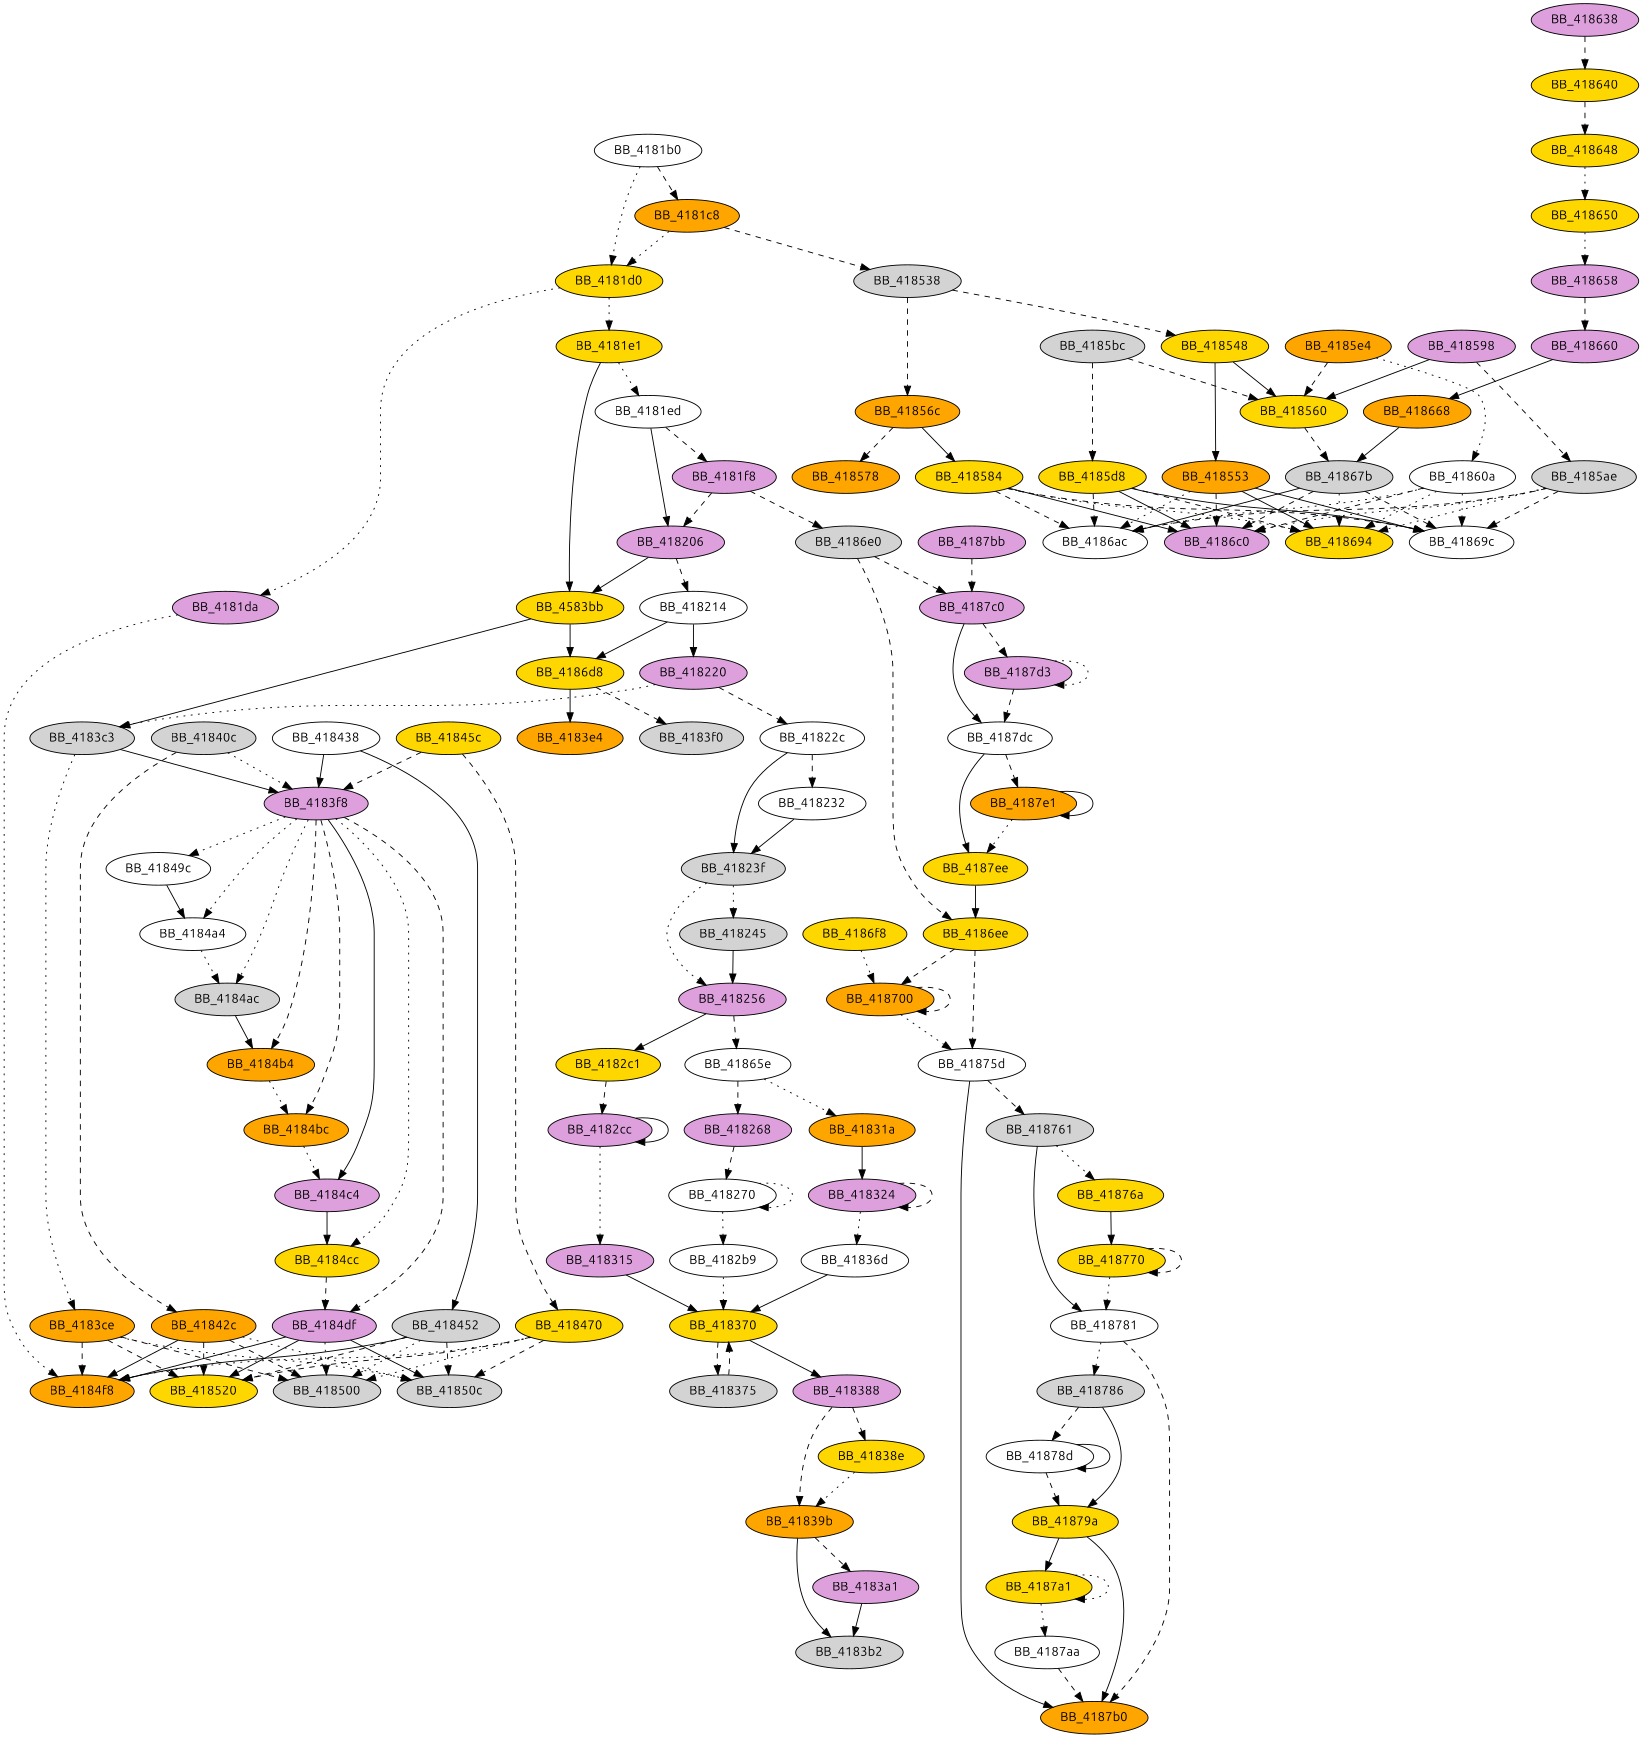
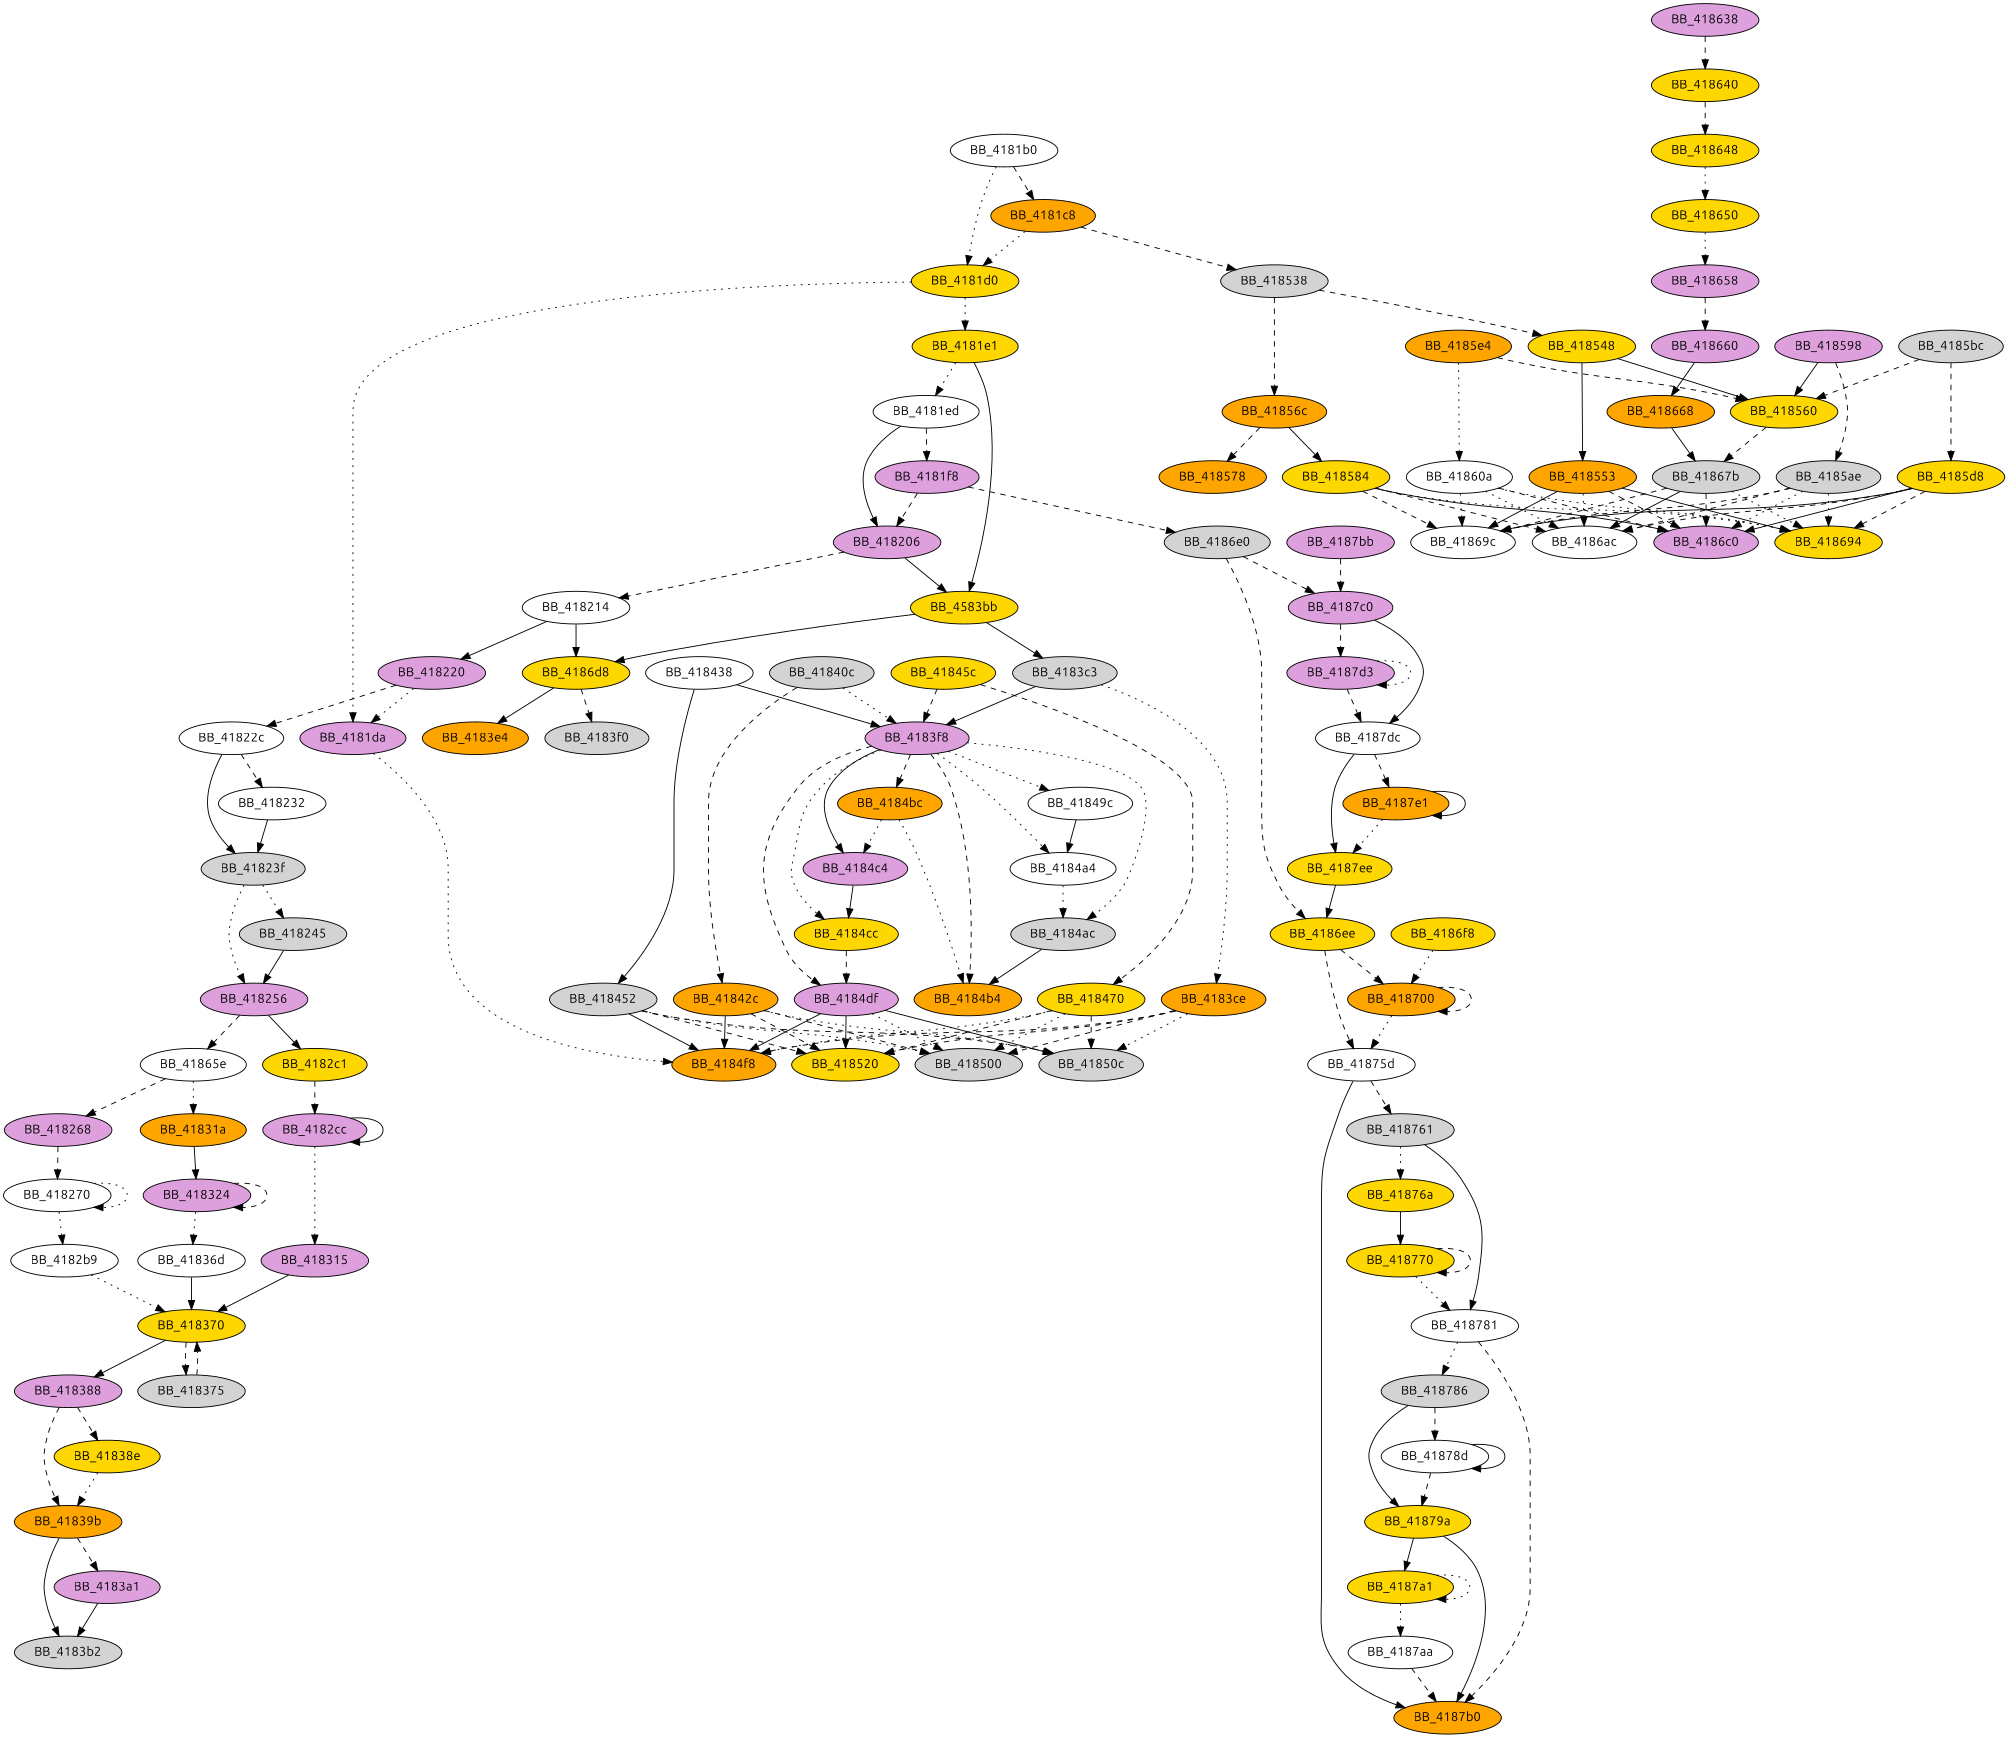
edge "BB_418220" -> "BB_4183c3": now "BB_418220" -> "BB_4181da"
edge "BB_4184b4" -> "BB_4184bc": reversed
